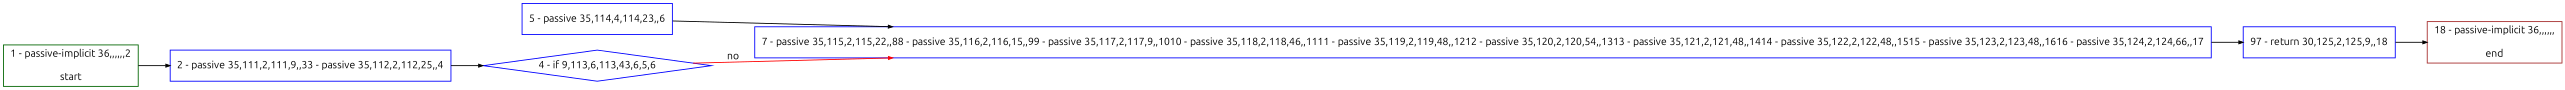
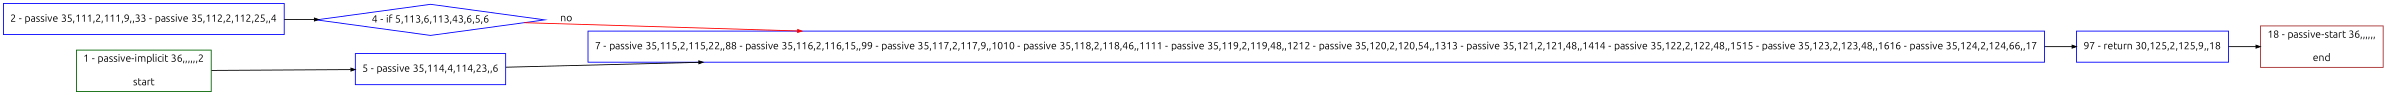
node "18 - passive-implicit 36,,,,,, end": label "18 - passive-implicit 36,,,,,, end" -> "18 - passive-start 36,,,,,, end"
edge "1 - passive-implicit 36,,,,,,2 start" -> "2 - passive 35,111,2,111,9,,33 - passive 35,112,2,112,25,,4": now "1 - passive-implicit 36,,,,,,2 start" -> "5 - passive 35,114,4,114,23,,6"
node "4 - if 9,113,6,113,43,6,5,6": label "4 - if 9,113,6,113,43,6,5,6" -> "4 - if 5,113,6,113,43,6,5,6"
